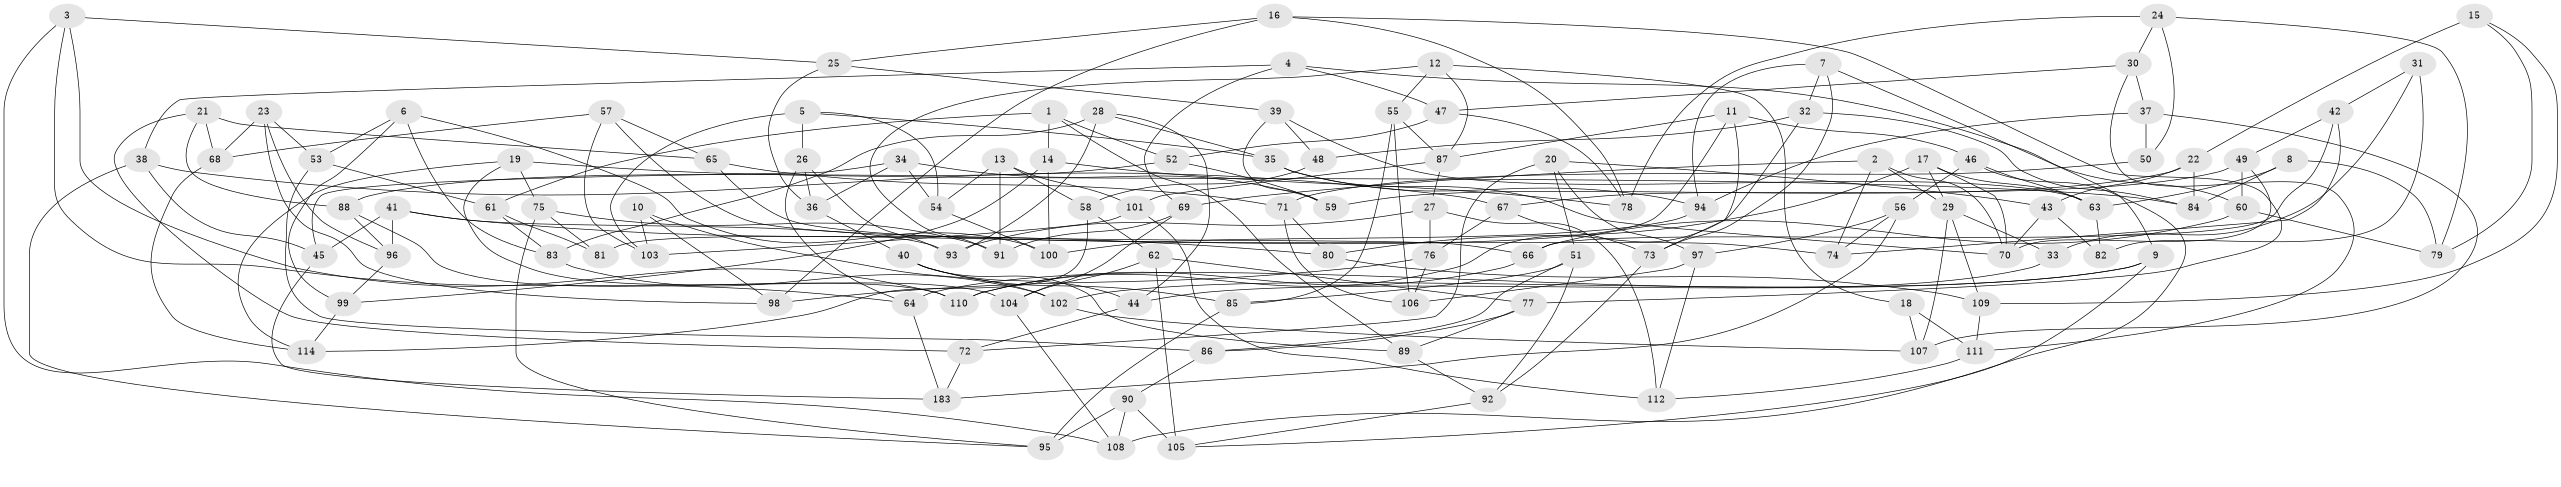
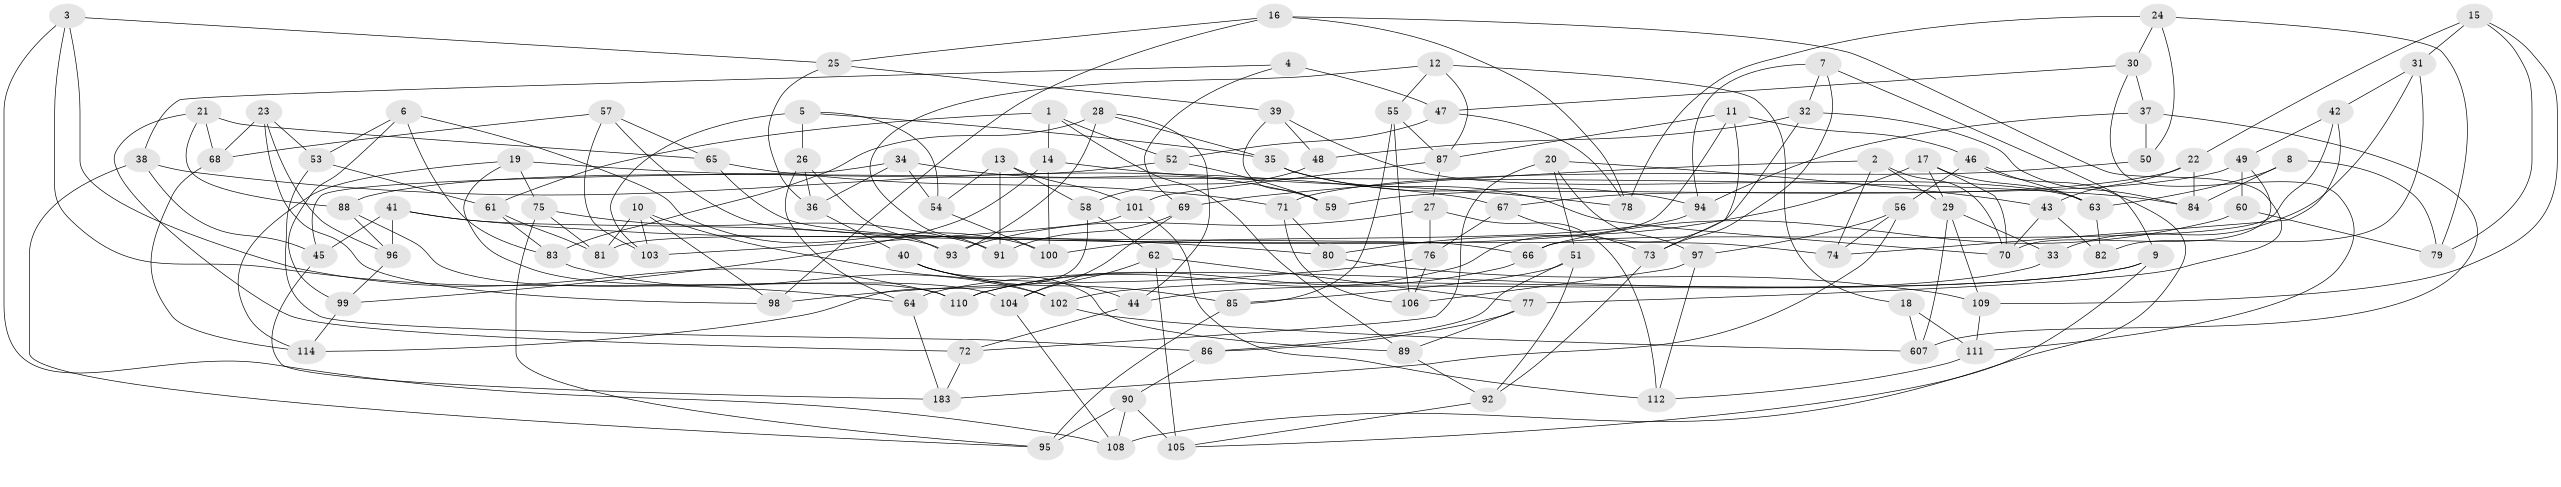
edge "15" -- "31": added
edge "4" -- "60": removed
edge "10" -- "81": added
node "107": label "107" -> "607"
